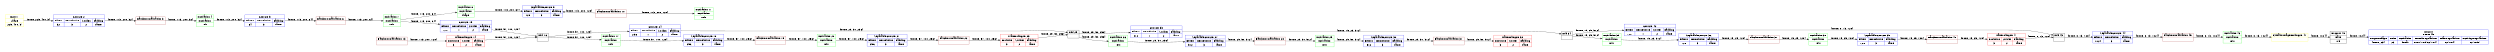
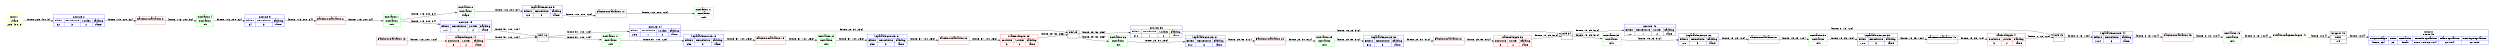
edge "BatchNormalization 10" -> "SeparableConv2D 9": reversed
node "Dropout 48": text "Rate" -> "Units"
edge "MaxPooling2D 32" -> "Add 34": added, label "[None, 15, 25, 512]"
